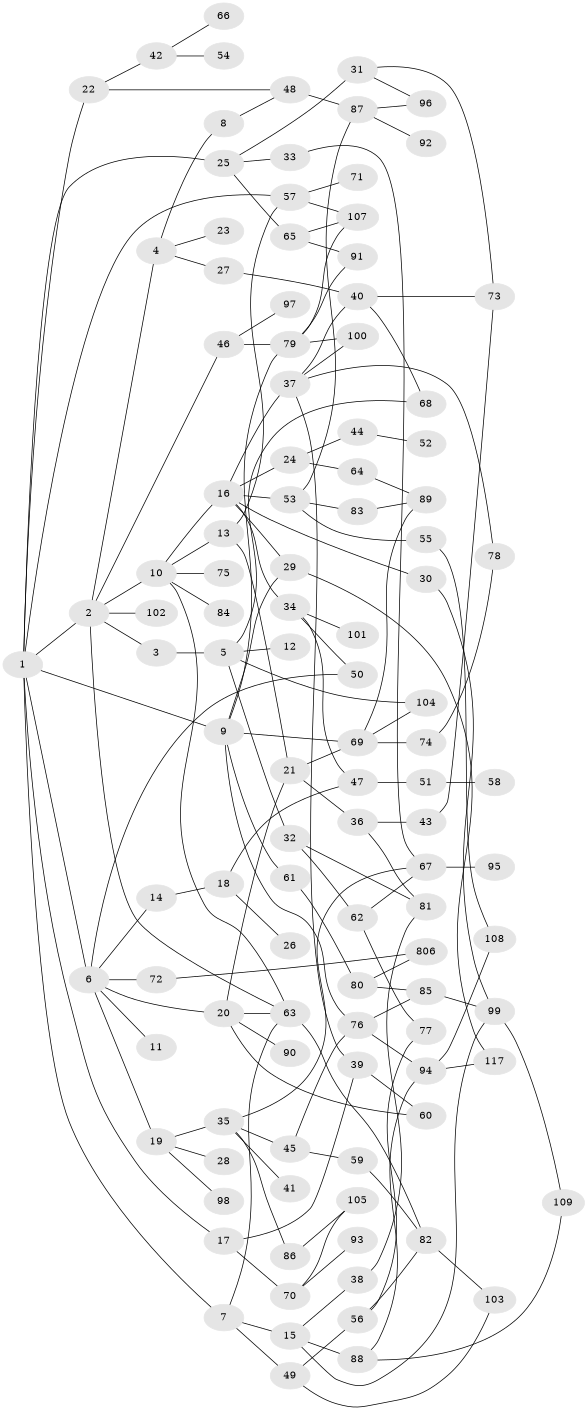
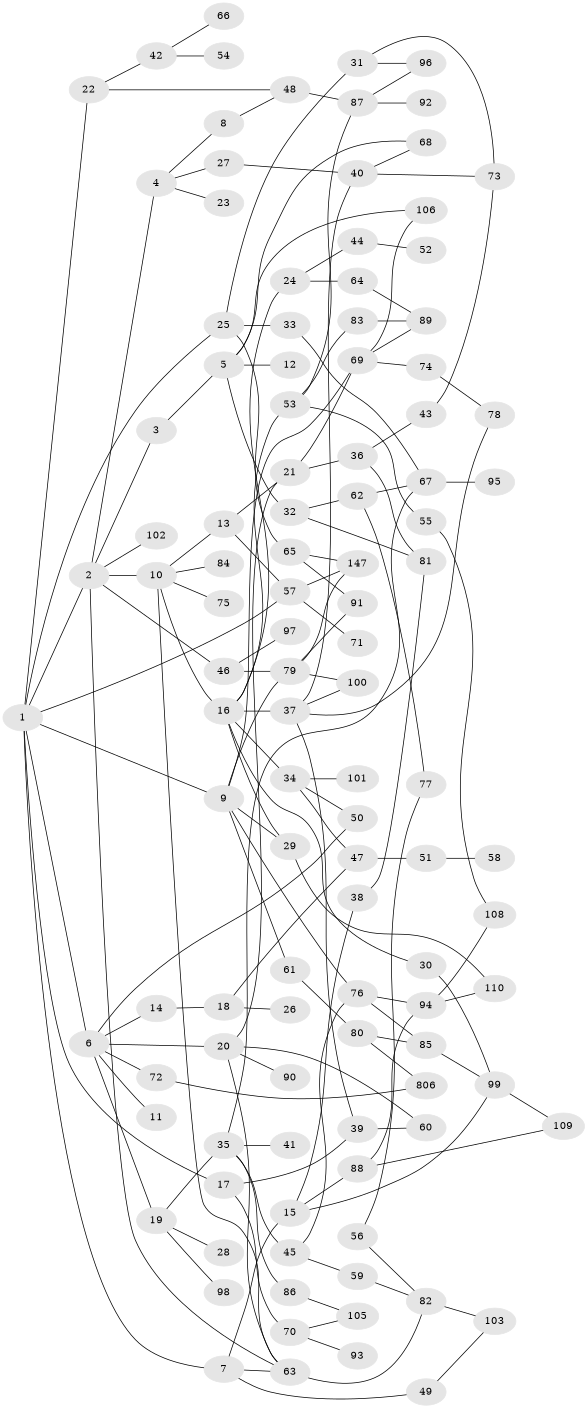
node "107": label "107" -> "147"
node "104": label "104" -> "106"
node "117": label "117" -> "110"
edge "56" -- "49": removed
